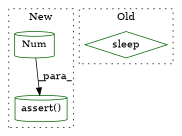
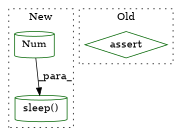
node "sleep": label "sleep" -> "assert"
node "assert()": label "assert()" -> "sleep()"
